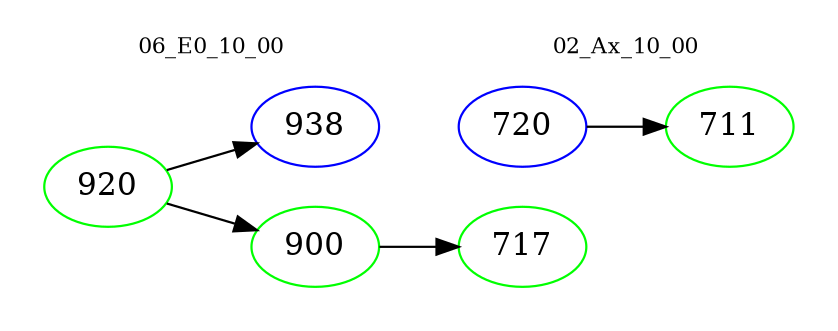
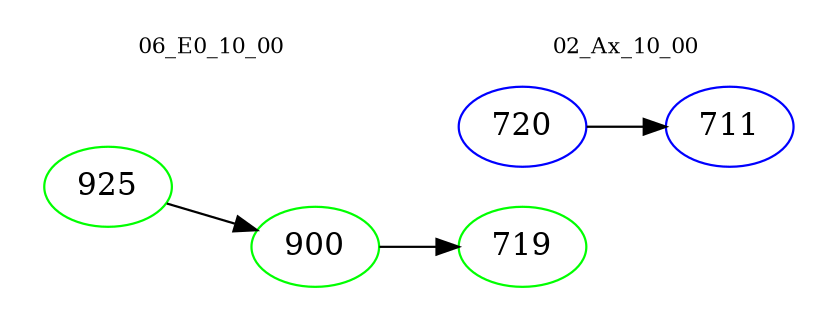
node "938": removed
node "711": color green -> blue
node "920": label "920" -> "925"
node "717": label "717" -> "719"
